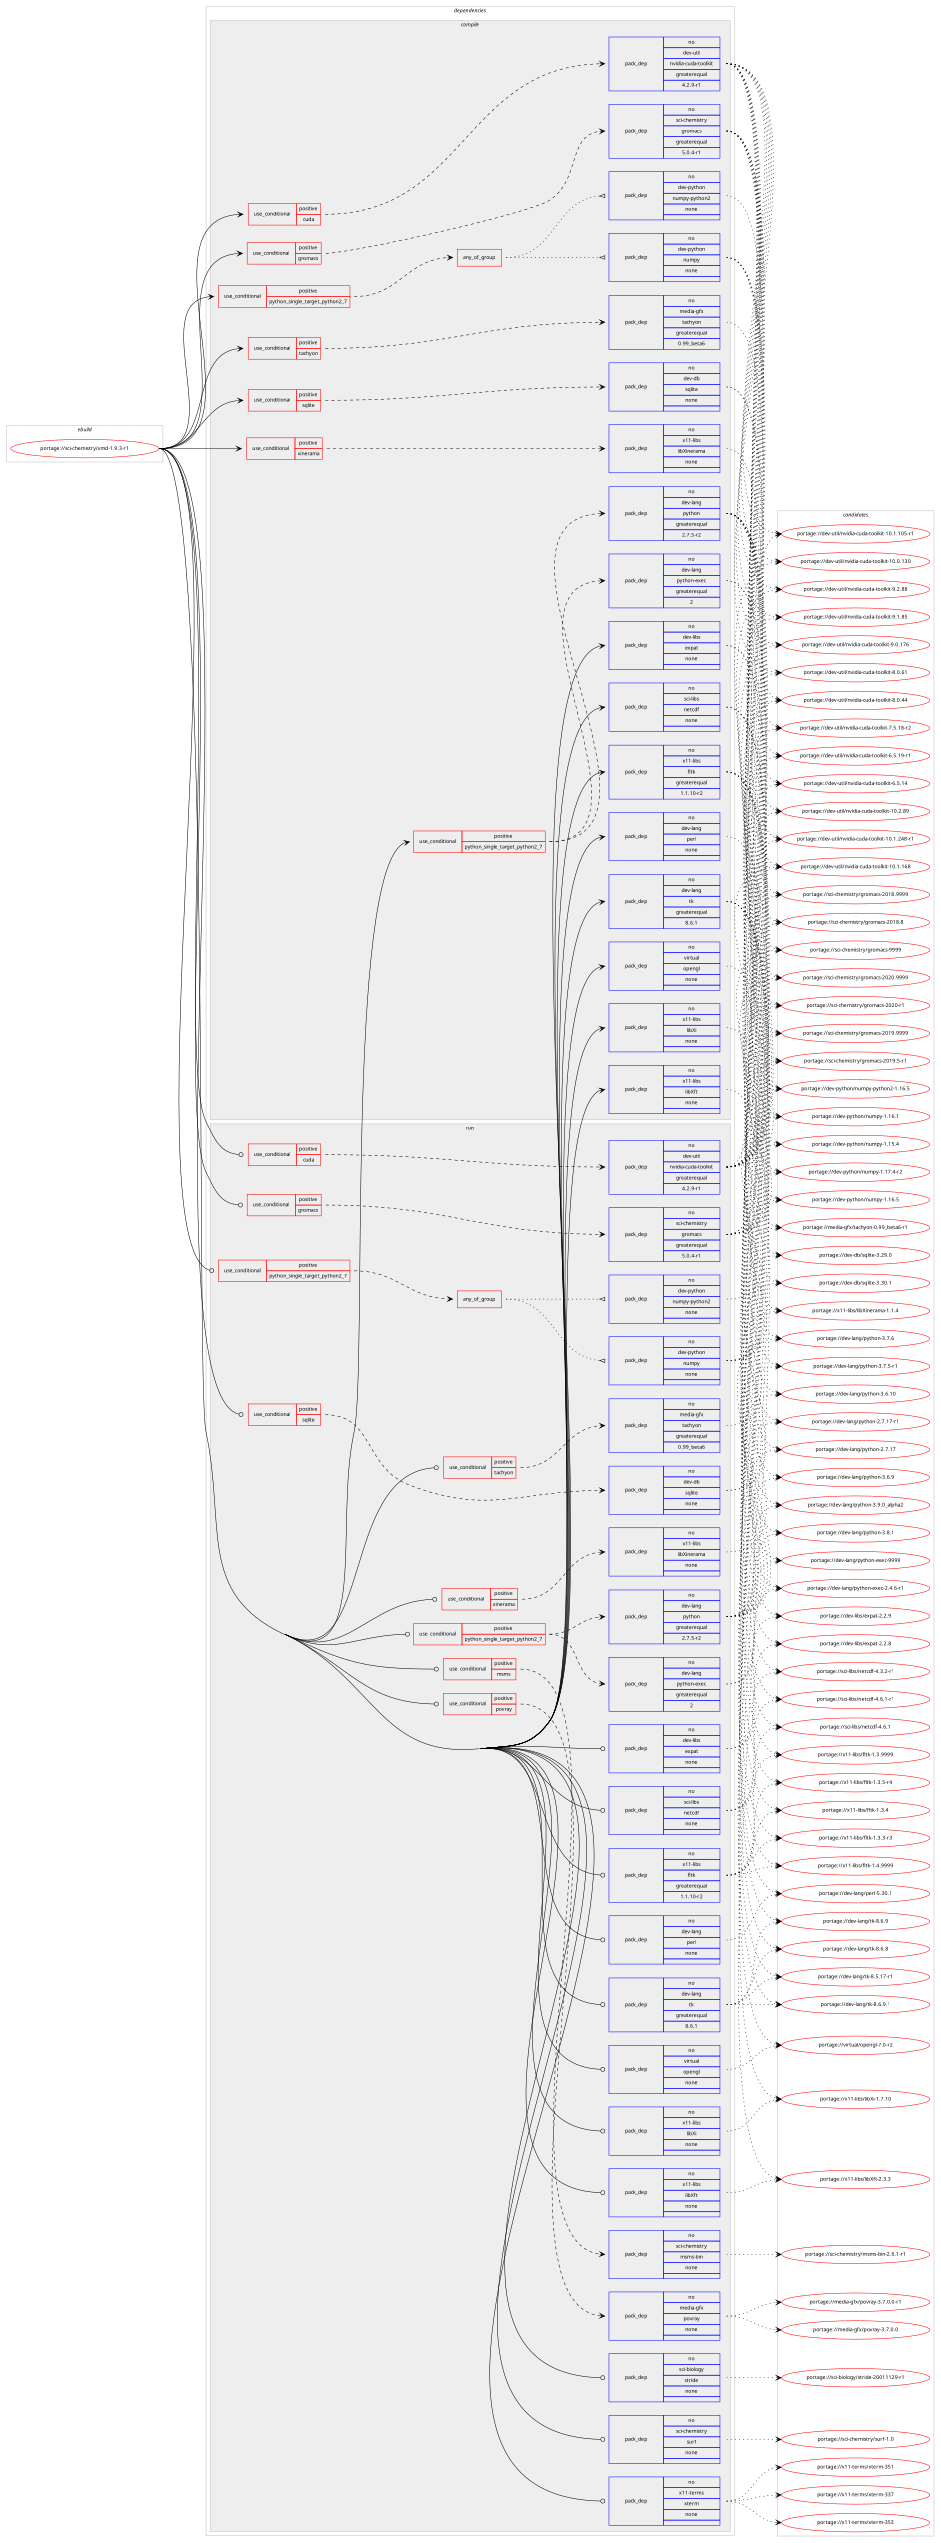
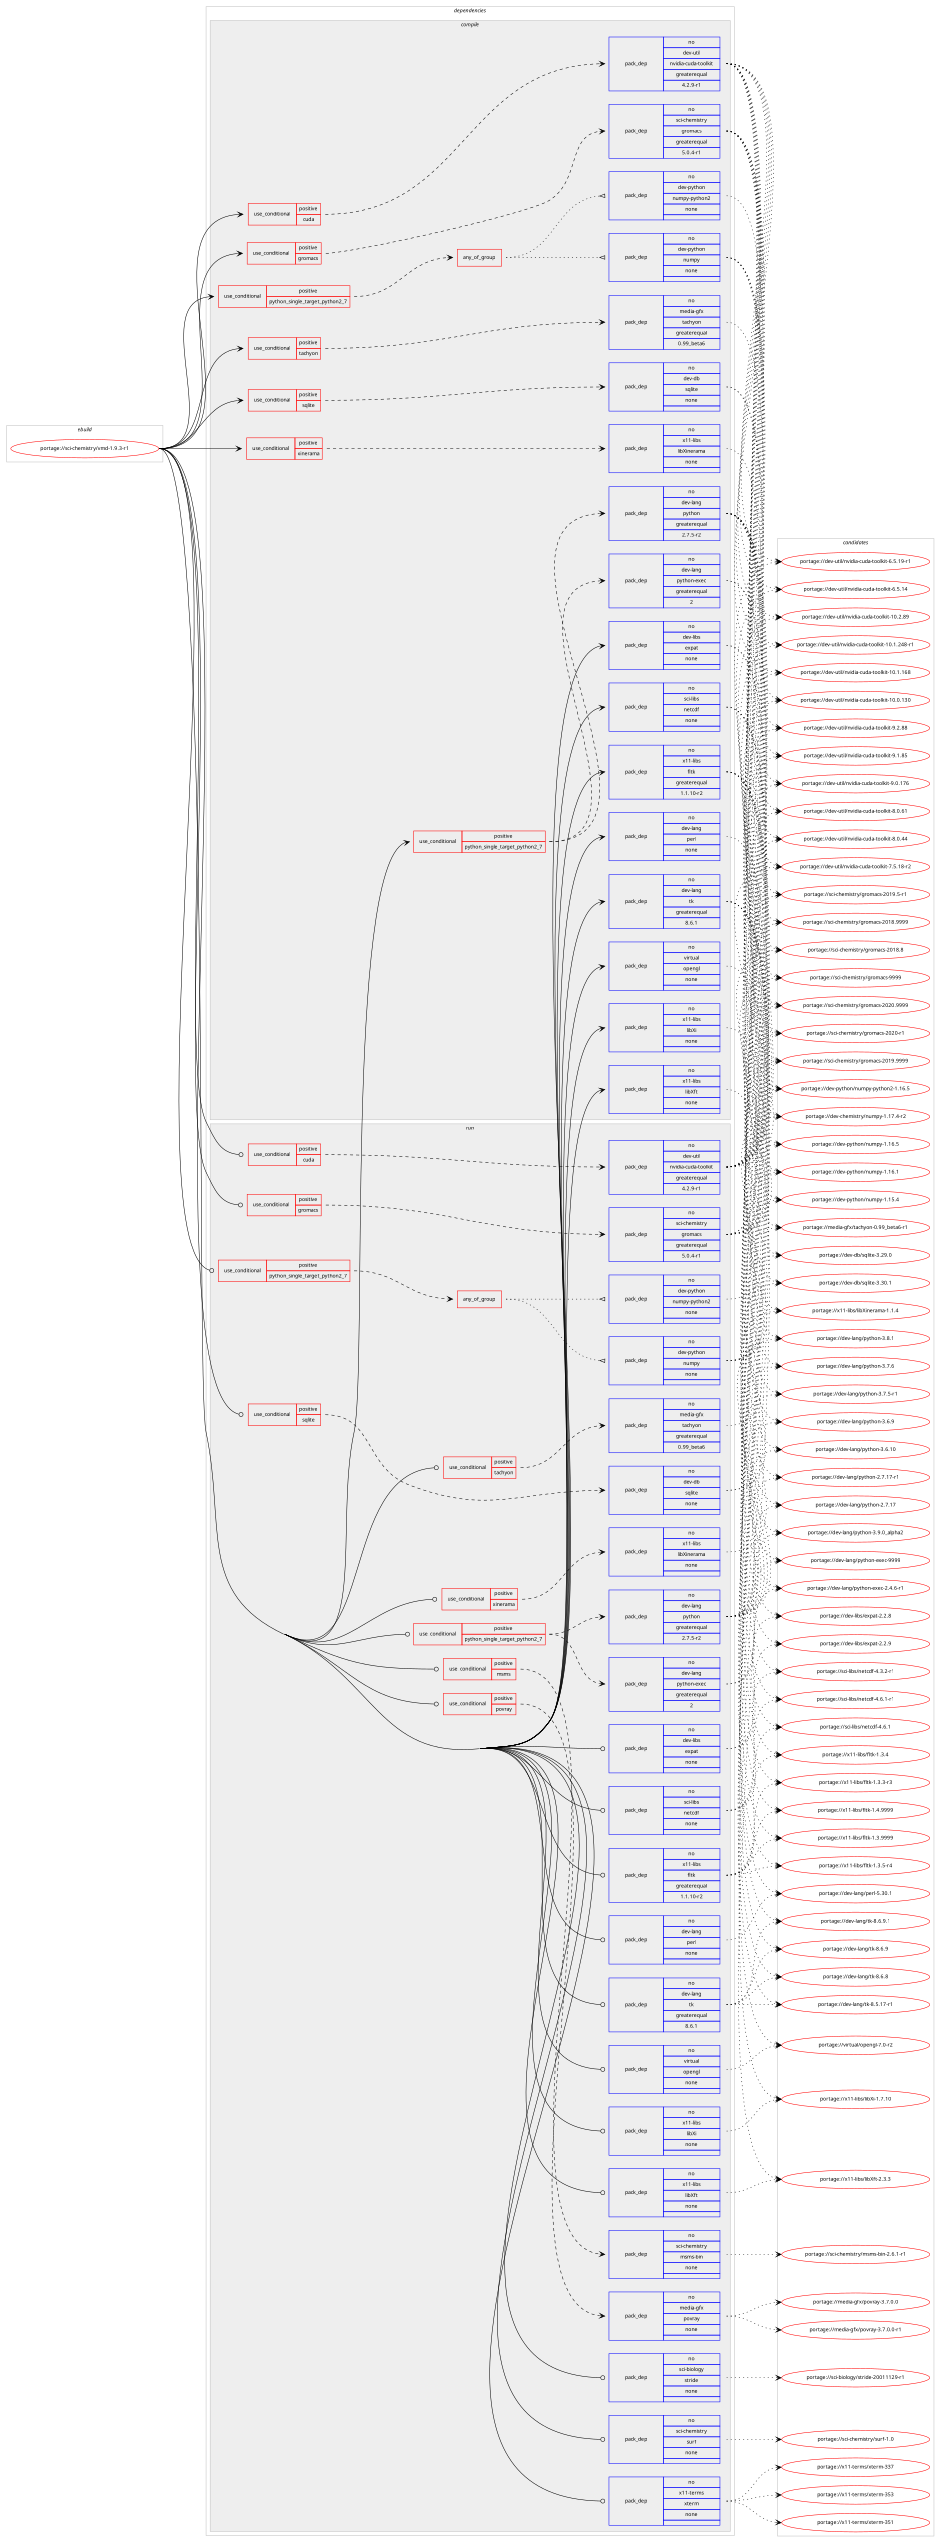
node "portage://dev-util/nvidia-cuda-toolkit-10.1.105-r1": removed
node "portage://dev-python/numpy-1.17.4-r2": label "portage://dev-python/numpy-1.17.4-r2" -> "portage://dev-chemistry/numpy-1.17.4-r2"
